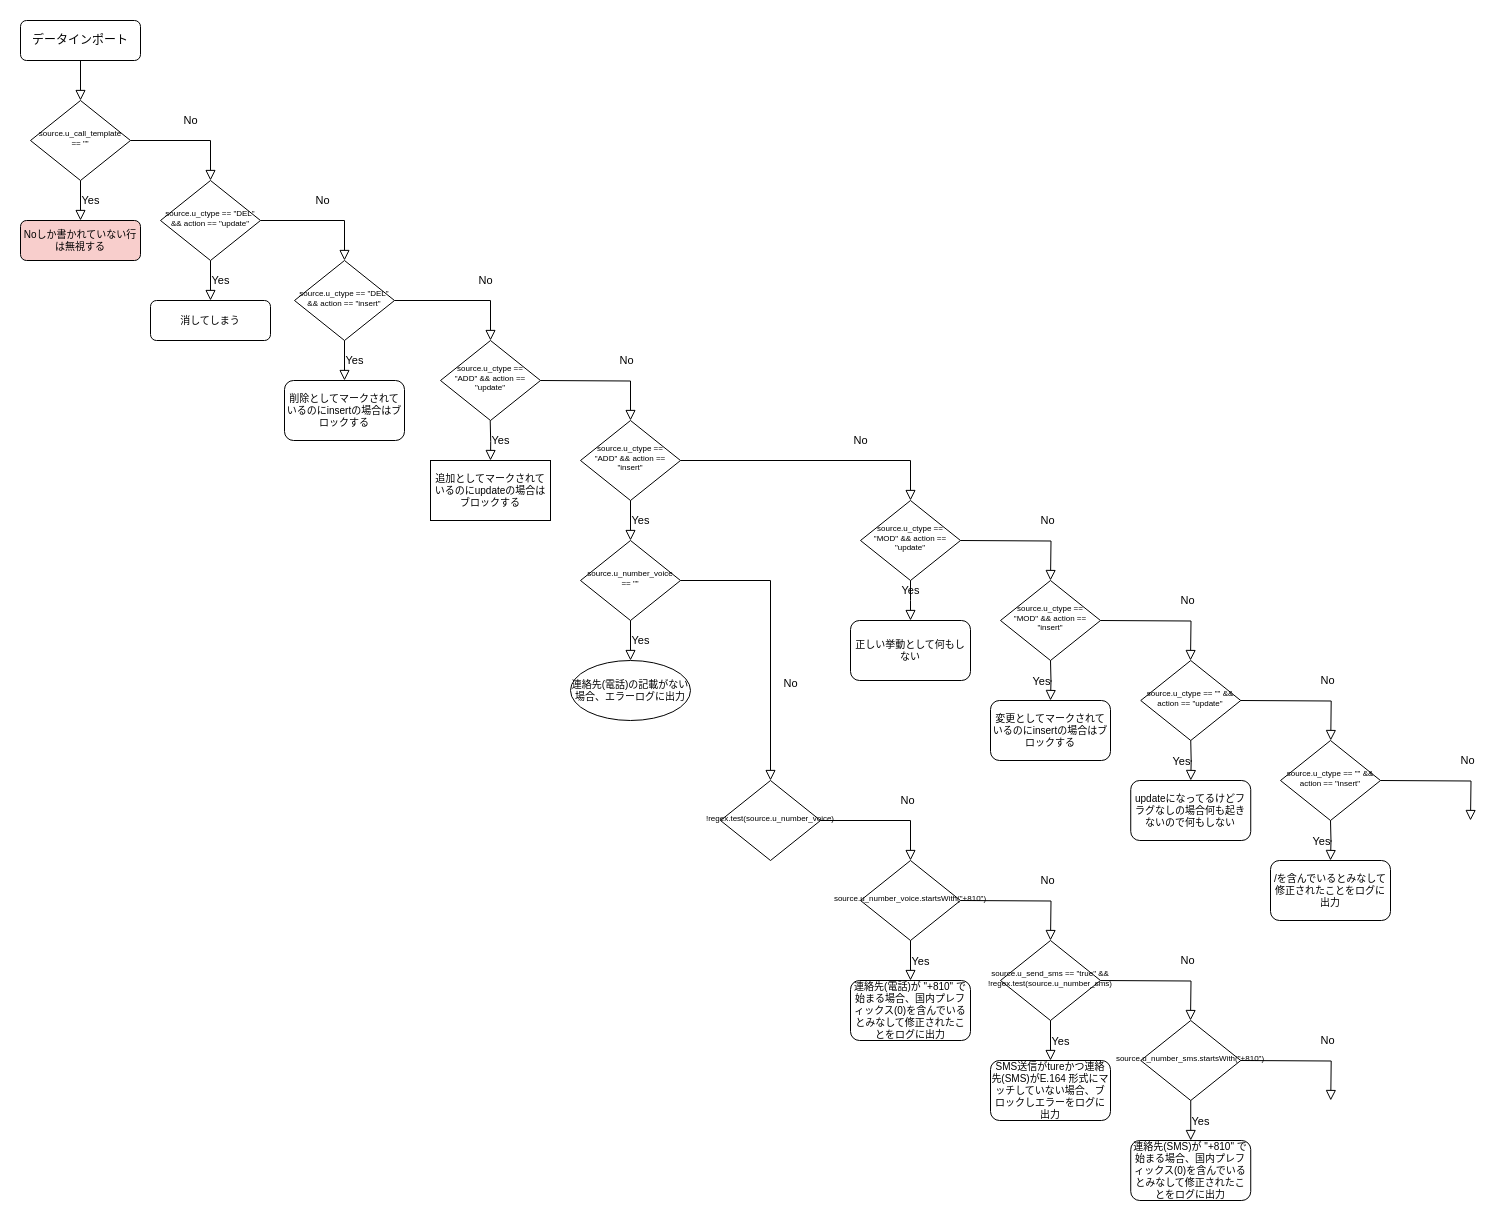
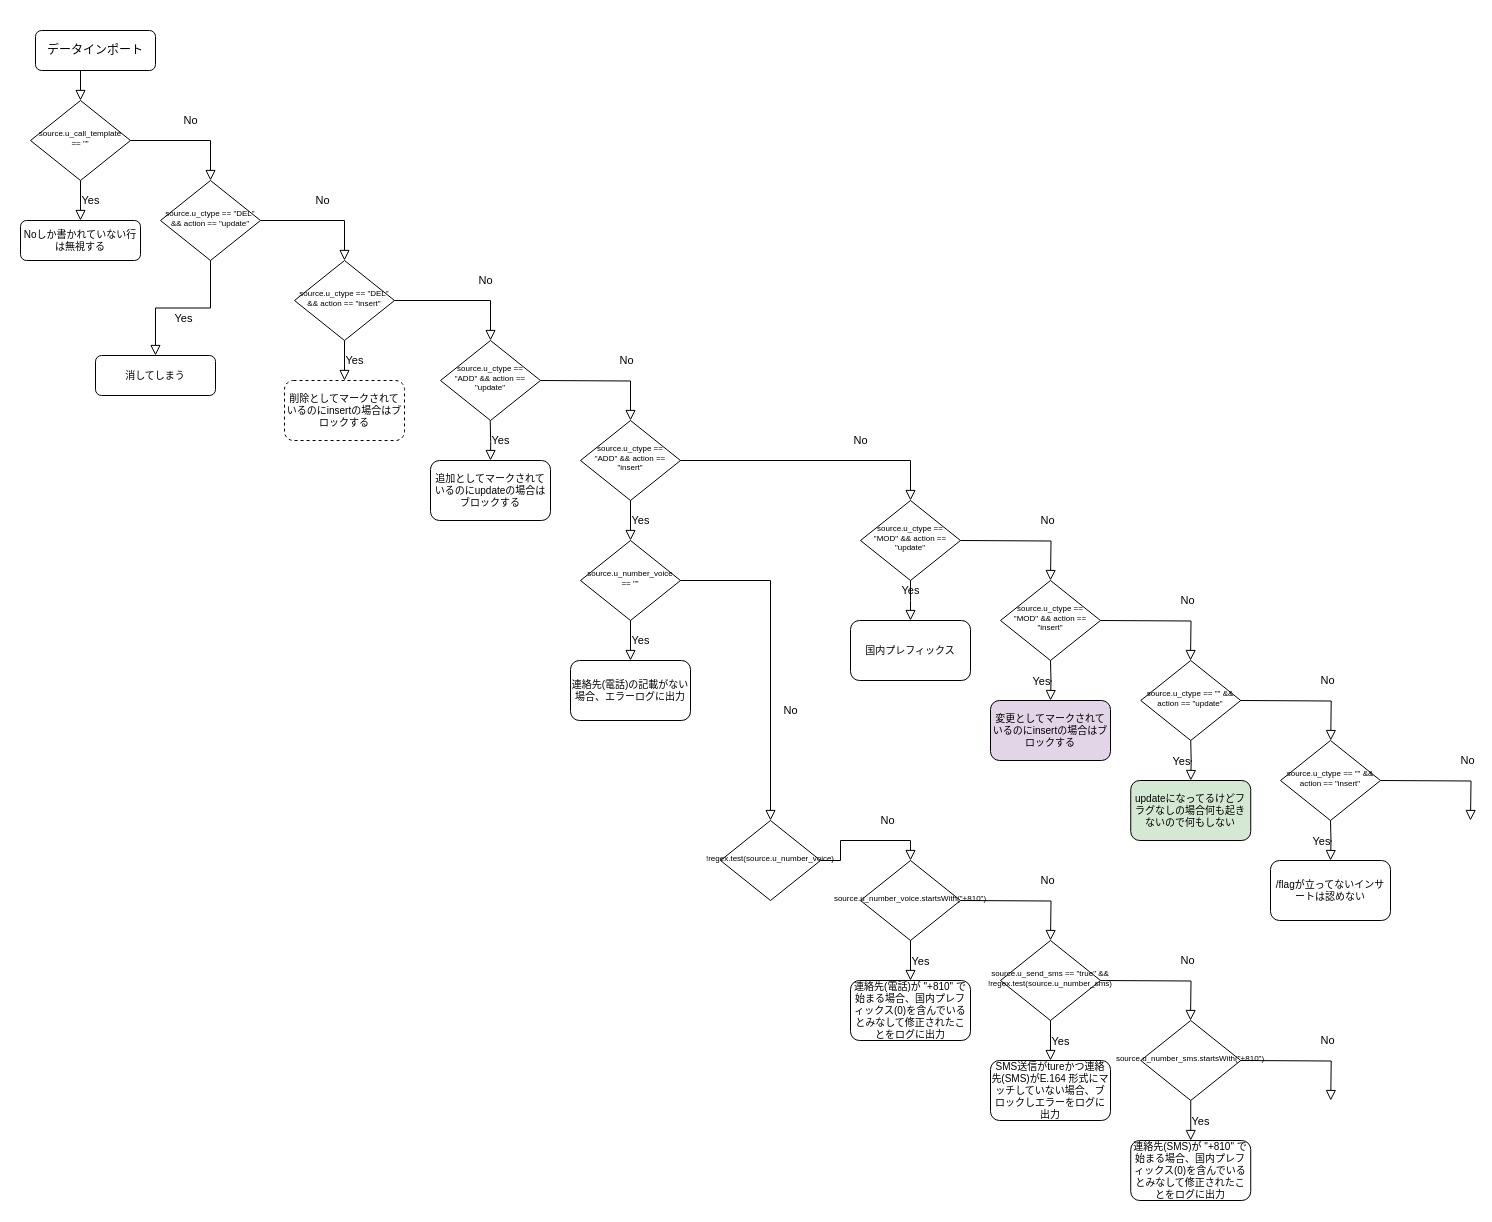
node "データインポート": moved (81, 41) -> (96, 51)
node "Noしか書かれていない行は無視する": fillcolor #f8cecc -> #ffffff
node "消してしまう": moved (211, 321) -> (156, 376)
node "削除としてマークされているのにinsertの場合はブロックする": style solid -> dashed
node "追加としてマークされているのにupdateの場合はブロックする": shape rectangle -> rounded rectangle
node "正しい挙動として何もしない": label "正しい挙動として何もしない" -> "国内プレフィックス"
node "連絡先(電話)の記載がない場合、エラーログに出力": shape ellipse -> rounded rectangle
node "変更としてマークされているのにinsertの場合はブロックする": fillcolor #ffffff -> #e1d5e7
node "updateになってるけどフラグなしの場合何も起きないので何もしない": fillcolor #ffffff -> #d5e8d4
node "!regex.test(source.u_number_voice)": moved (771, 821) -> (771, 861)
node "/を含んでいるとみなして修正されたことをログに出力": label "/を含んでいるとみなして修正されたことをログに出力" -> "/flagが立ってないインサートは認めない"
